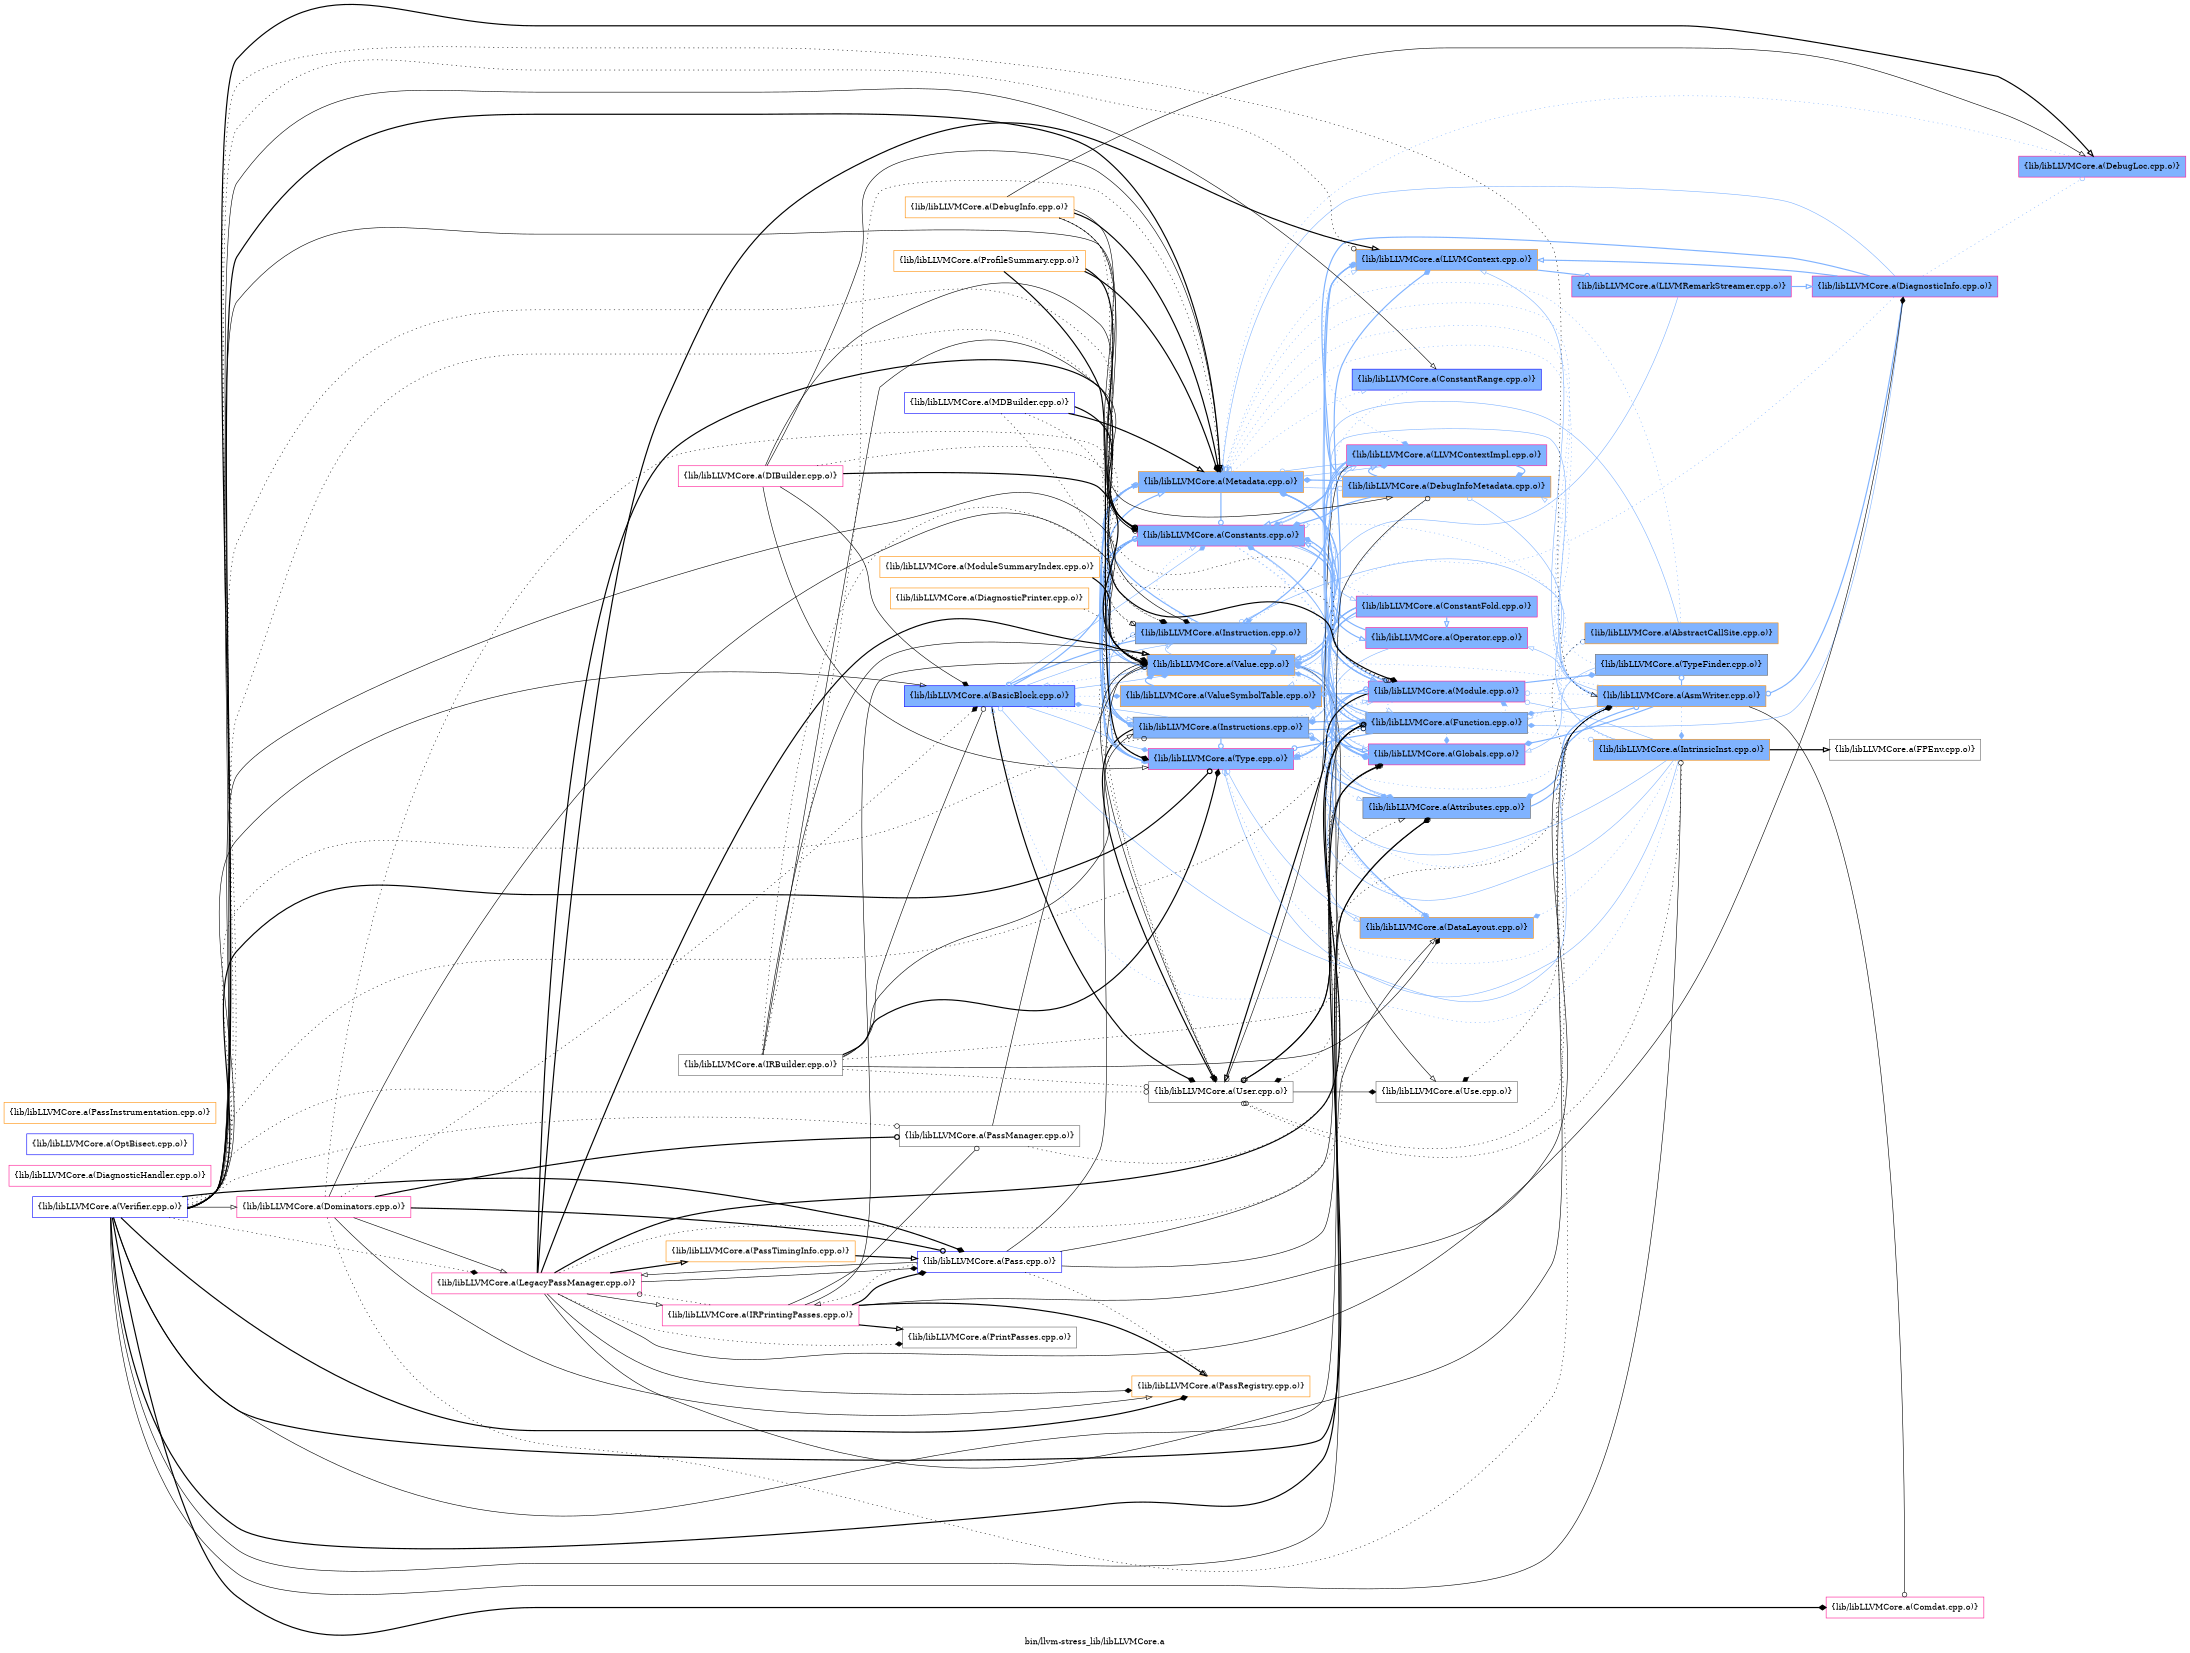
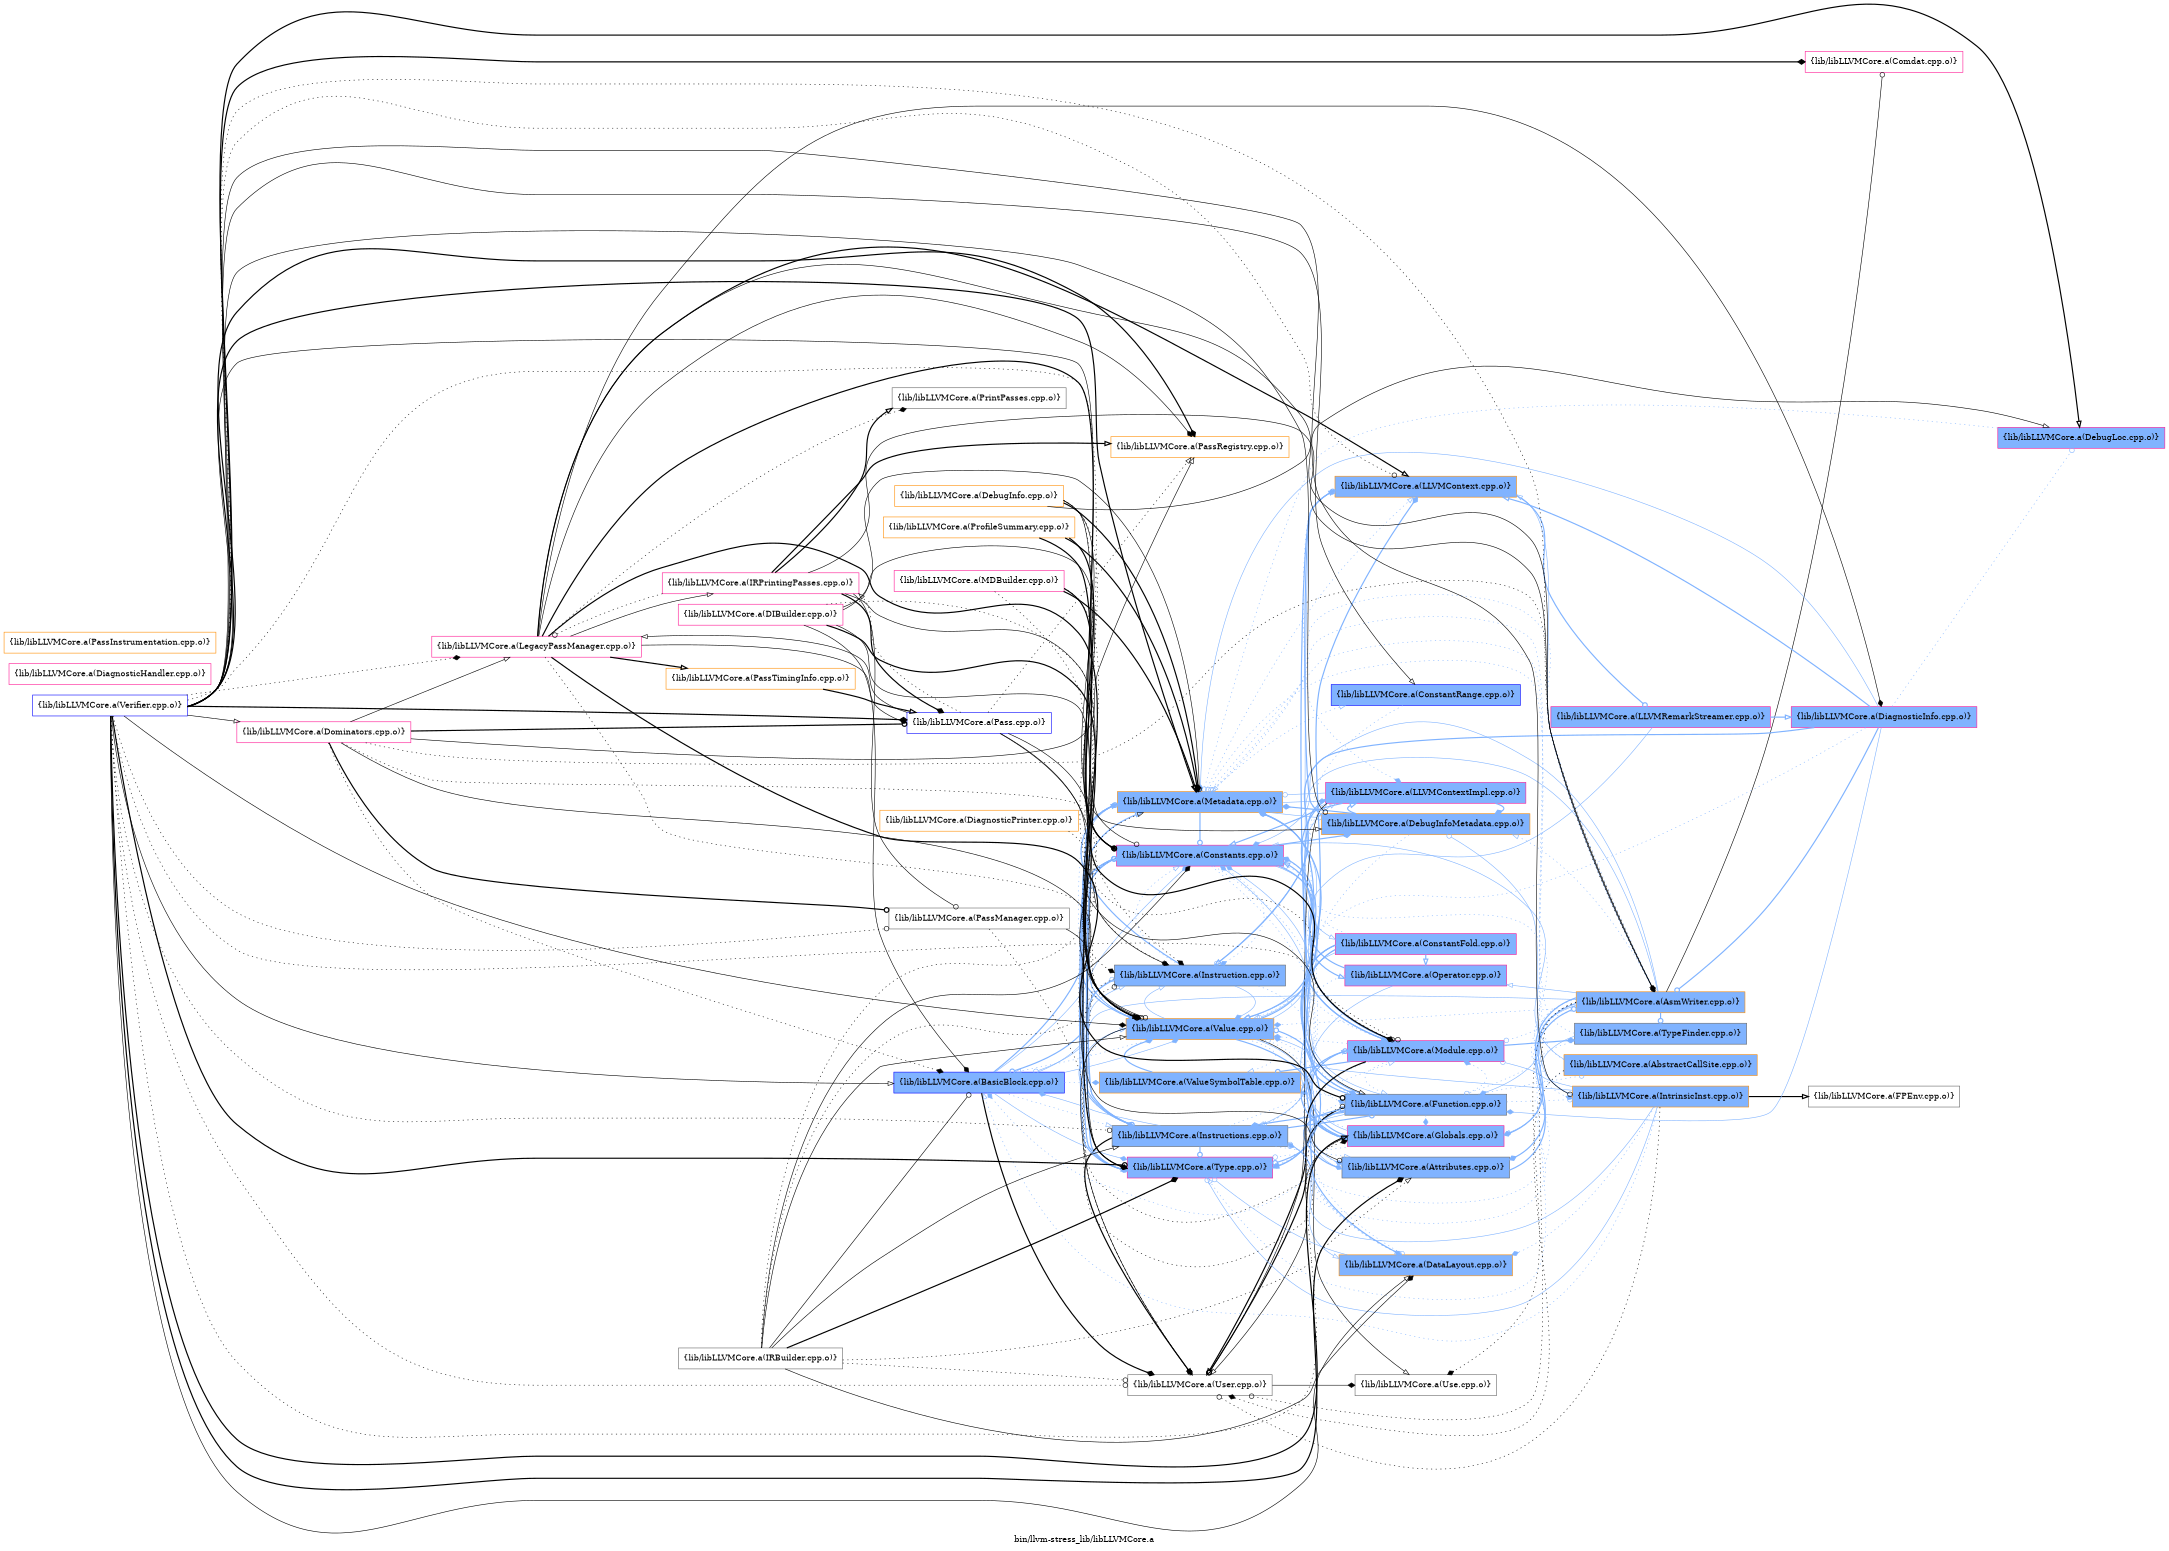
node "{lib/libLLVMCore.a(MDBuilder.cpp.o)}": color blue -> deeppink
edge "{lib/libLLVMCore.a(DebugInfoMetadata.cpp.o)}" -> "{lib/libLLVMCore.a(Constants.cpp.o)}": reversed
node "{lib/libLLVMCore.a(ModuleSummaryIndex.cpp.o)}": removed
node "{lib/libLLVMCore.a(OptBisect.cpp.o)}": removed
edge "{lib/libLLVMCore.a(Function.cpp.o)}" -> "{lib/libLLVMCore.a(BasicBlock.cpp.o)}": added
